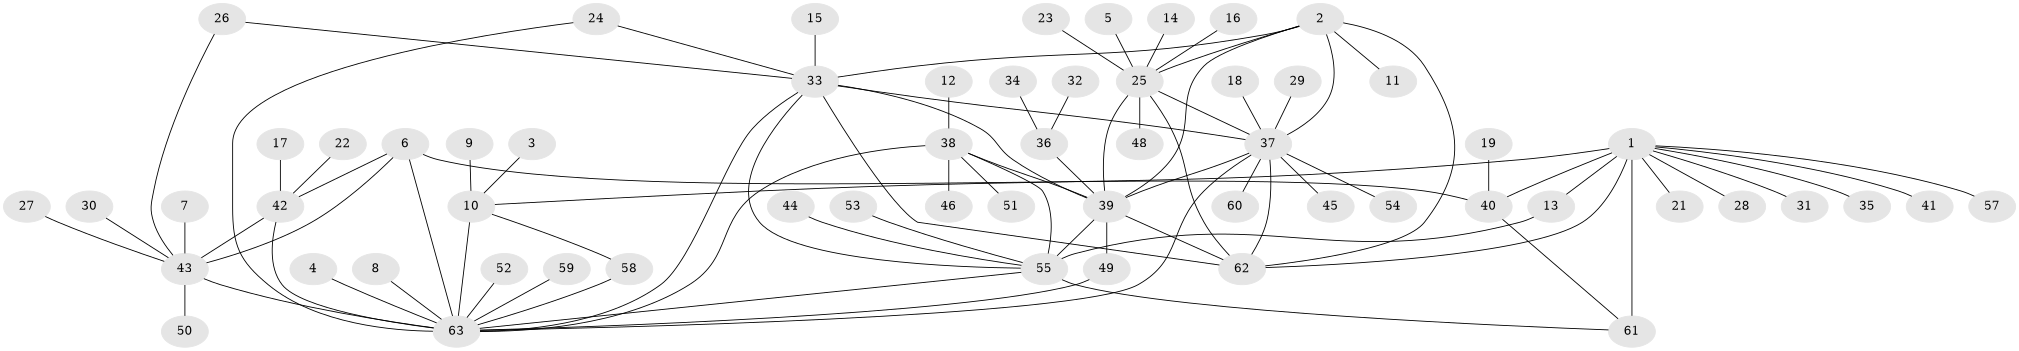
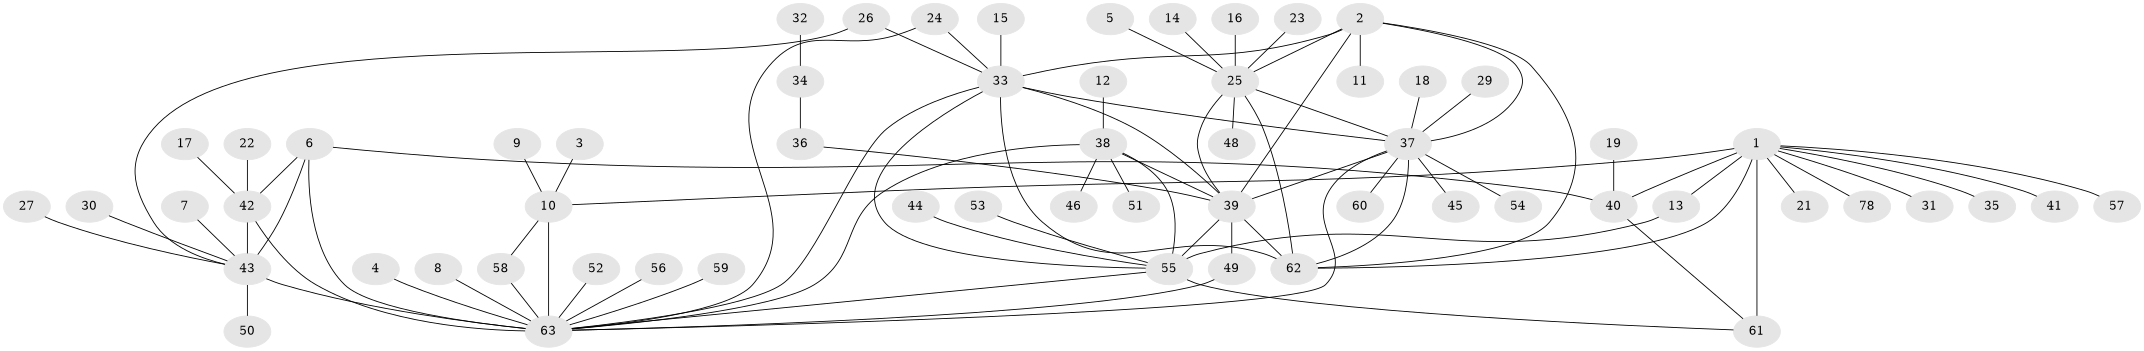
edge "32" -- "36": now "32" -- "34"
node "28": label "28" -> "78"
node "56": added
